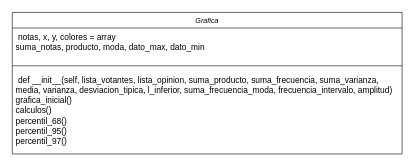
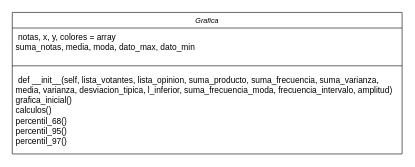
node "notas, x, y, colores = array suma_notas, producto, moda, dato_max, dato_min": label "notas, x, y, colores = array suma_notas, producto, moda, dato_max, dato_min" -> "notas, x, y, colores = array suma_notas, media, moda, dato_max, dato_min"
